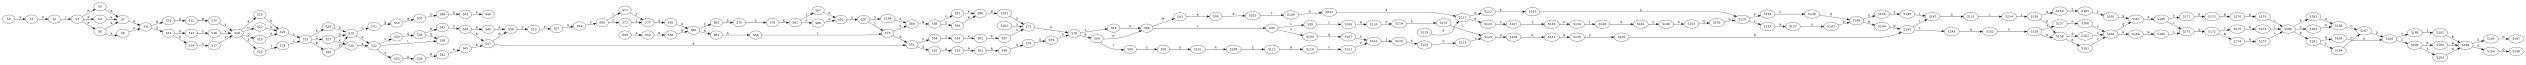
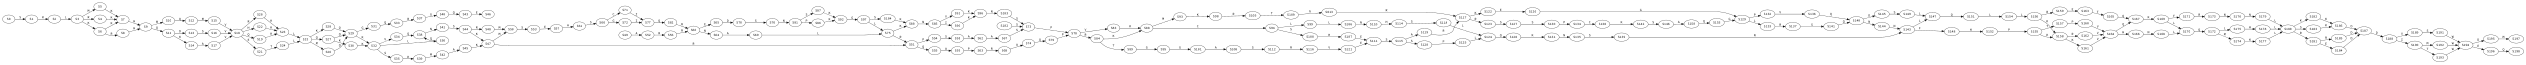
edge "S38" -> "S36": reversed
edge "S115" -> "S119": added, label "A"
edge "S185" -> "S188": now "S185" -> "S187"
